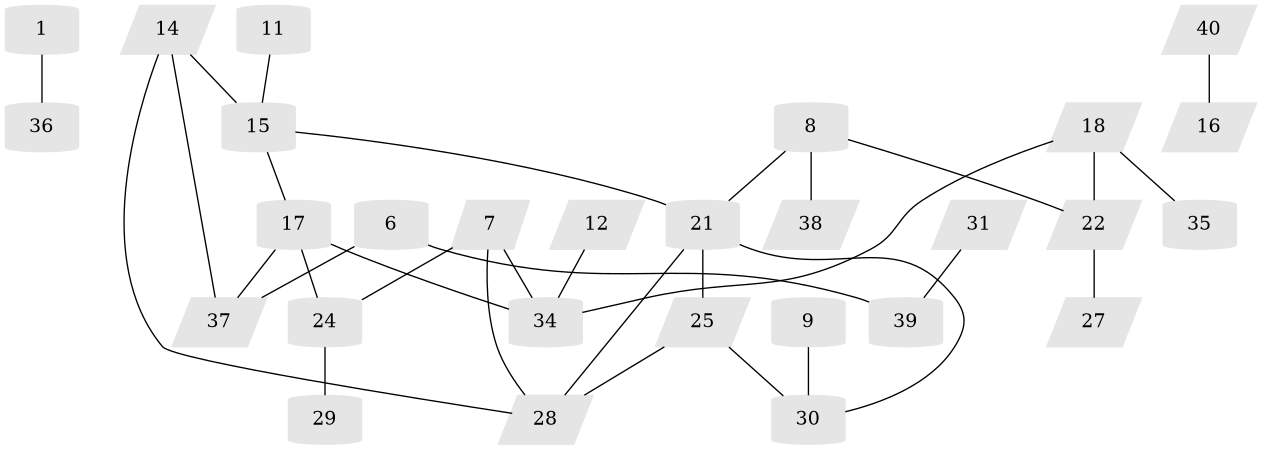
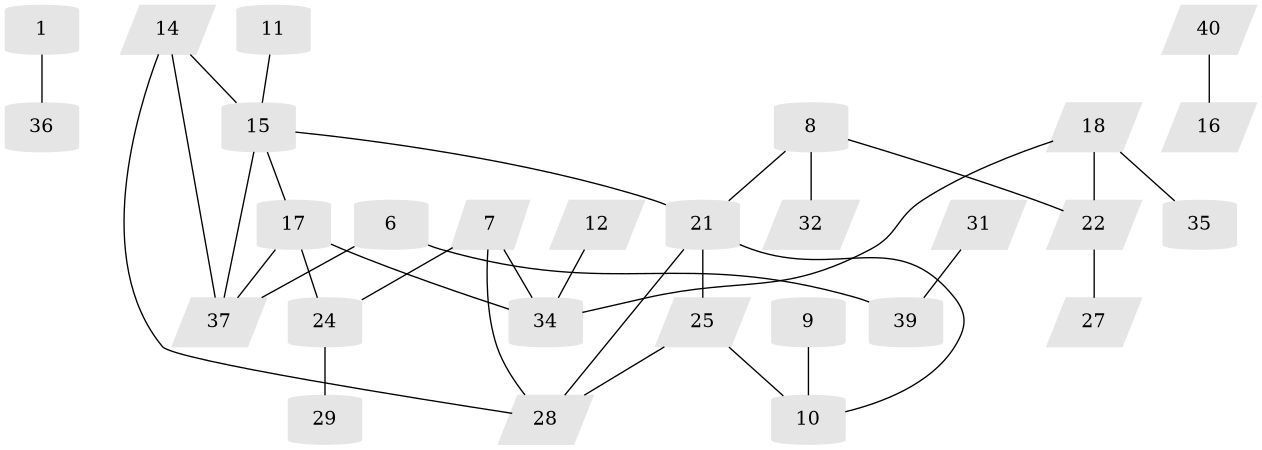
edge "15" -- "37": added
node "38": label "38" -> "32"
node "30": label "30" -> "10"
